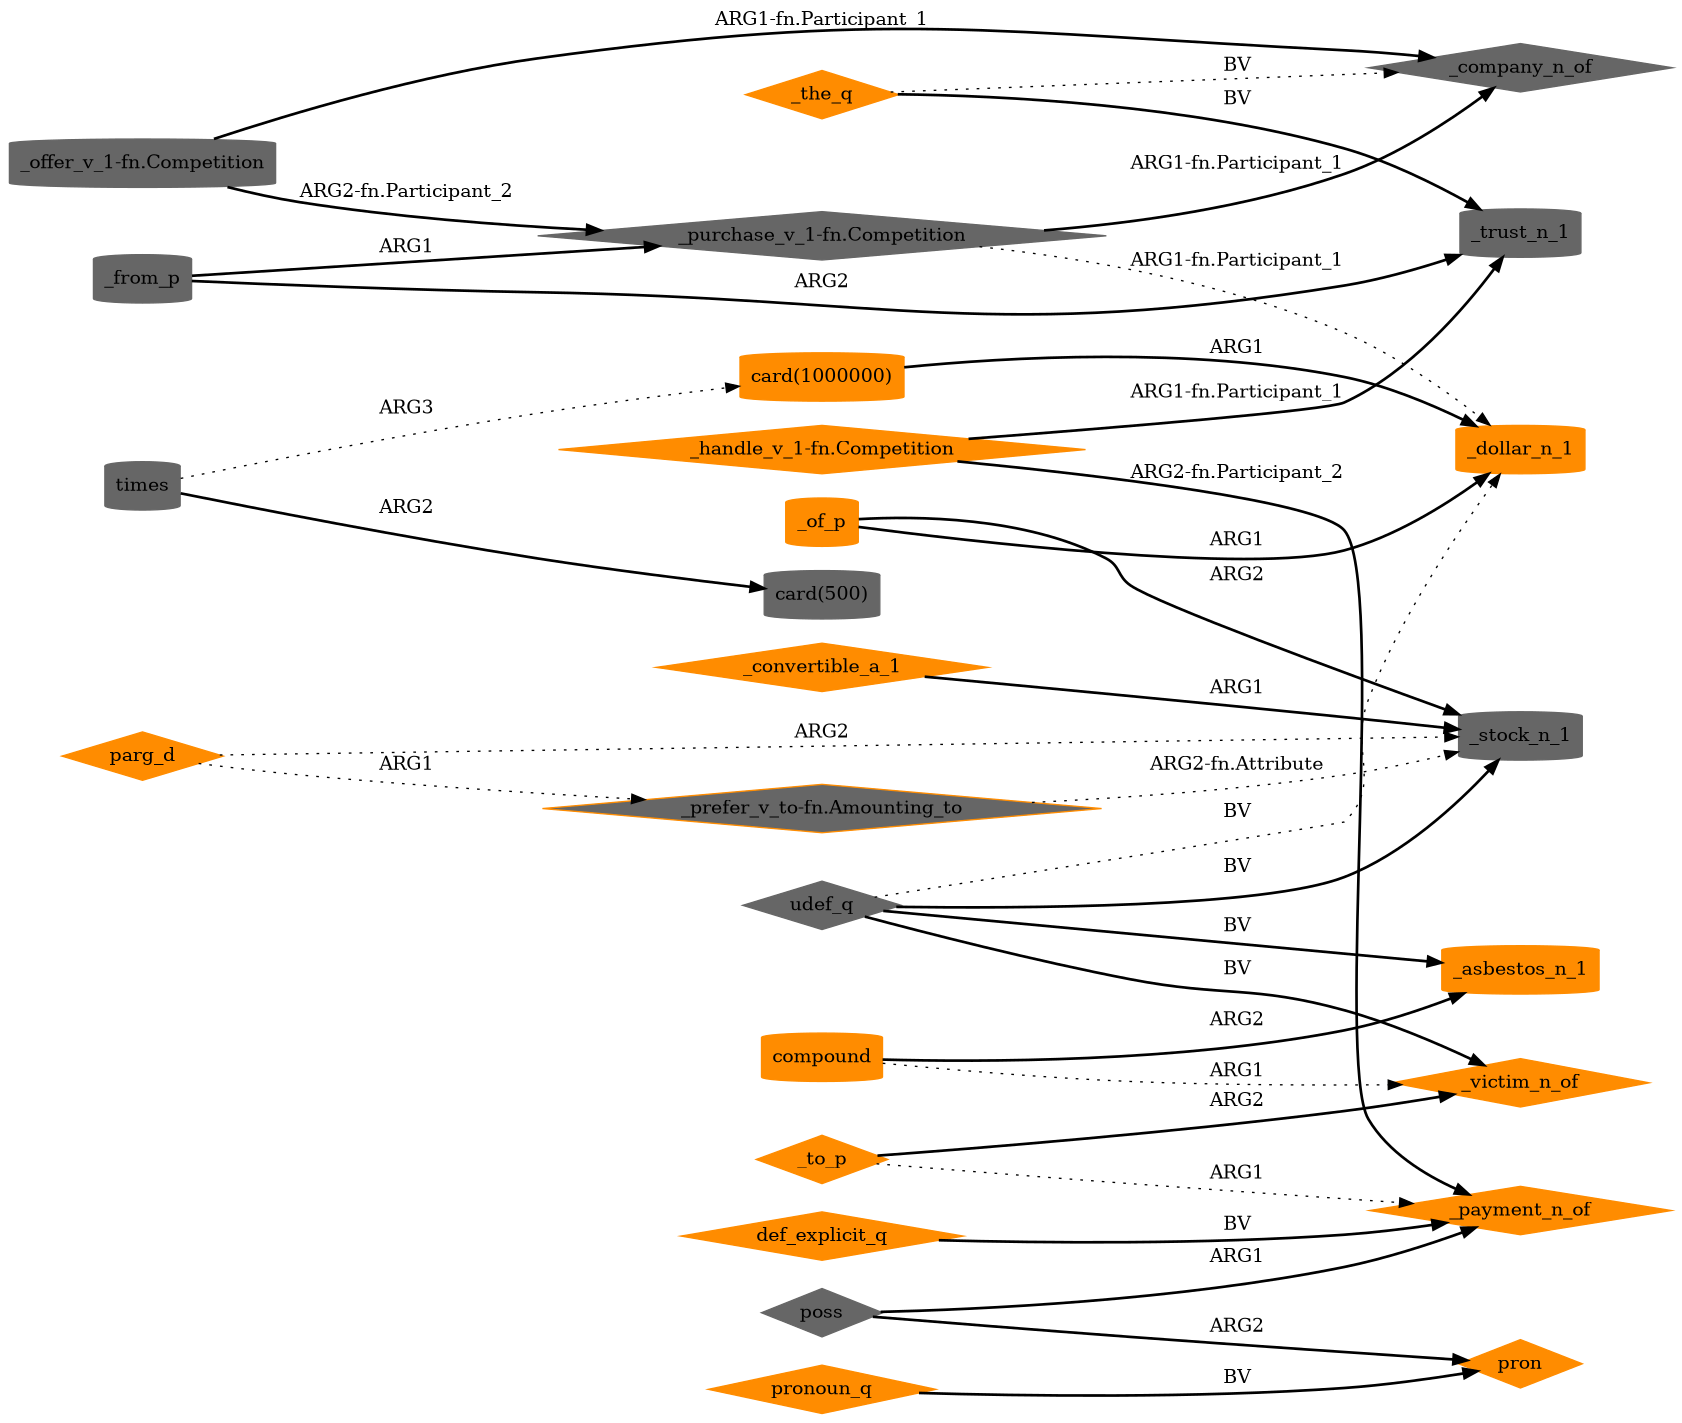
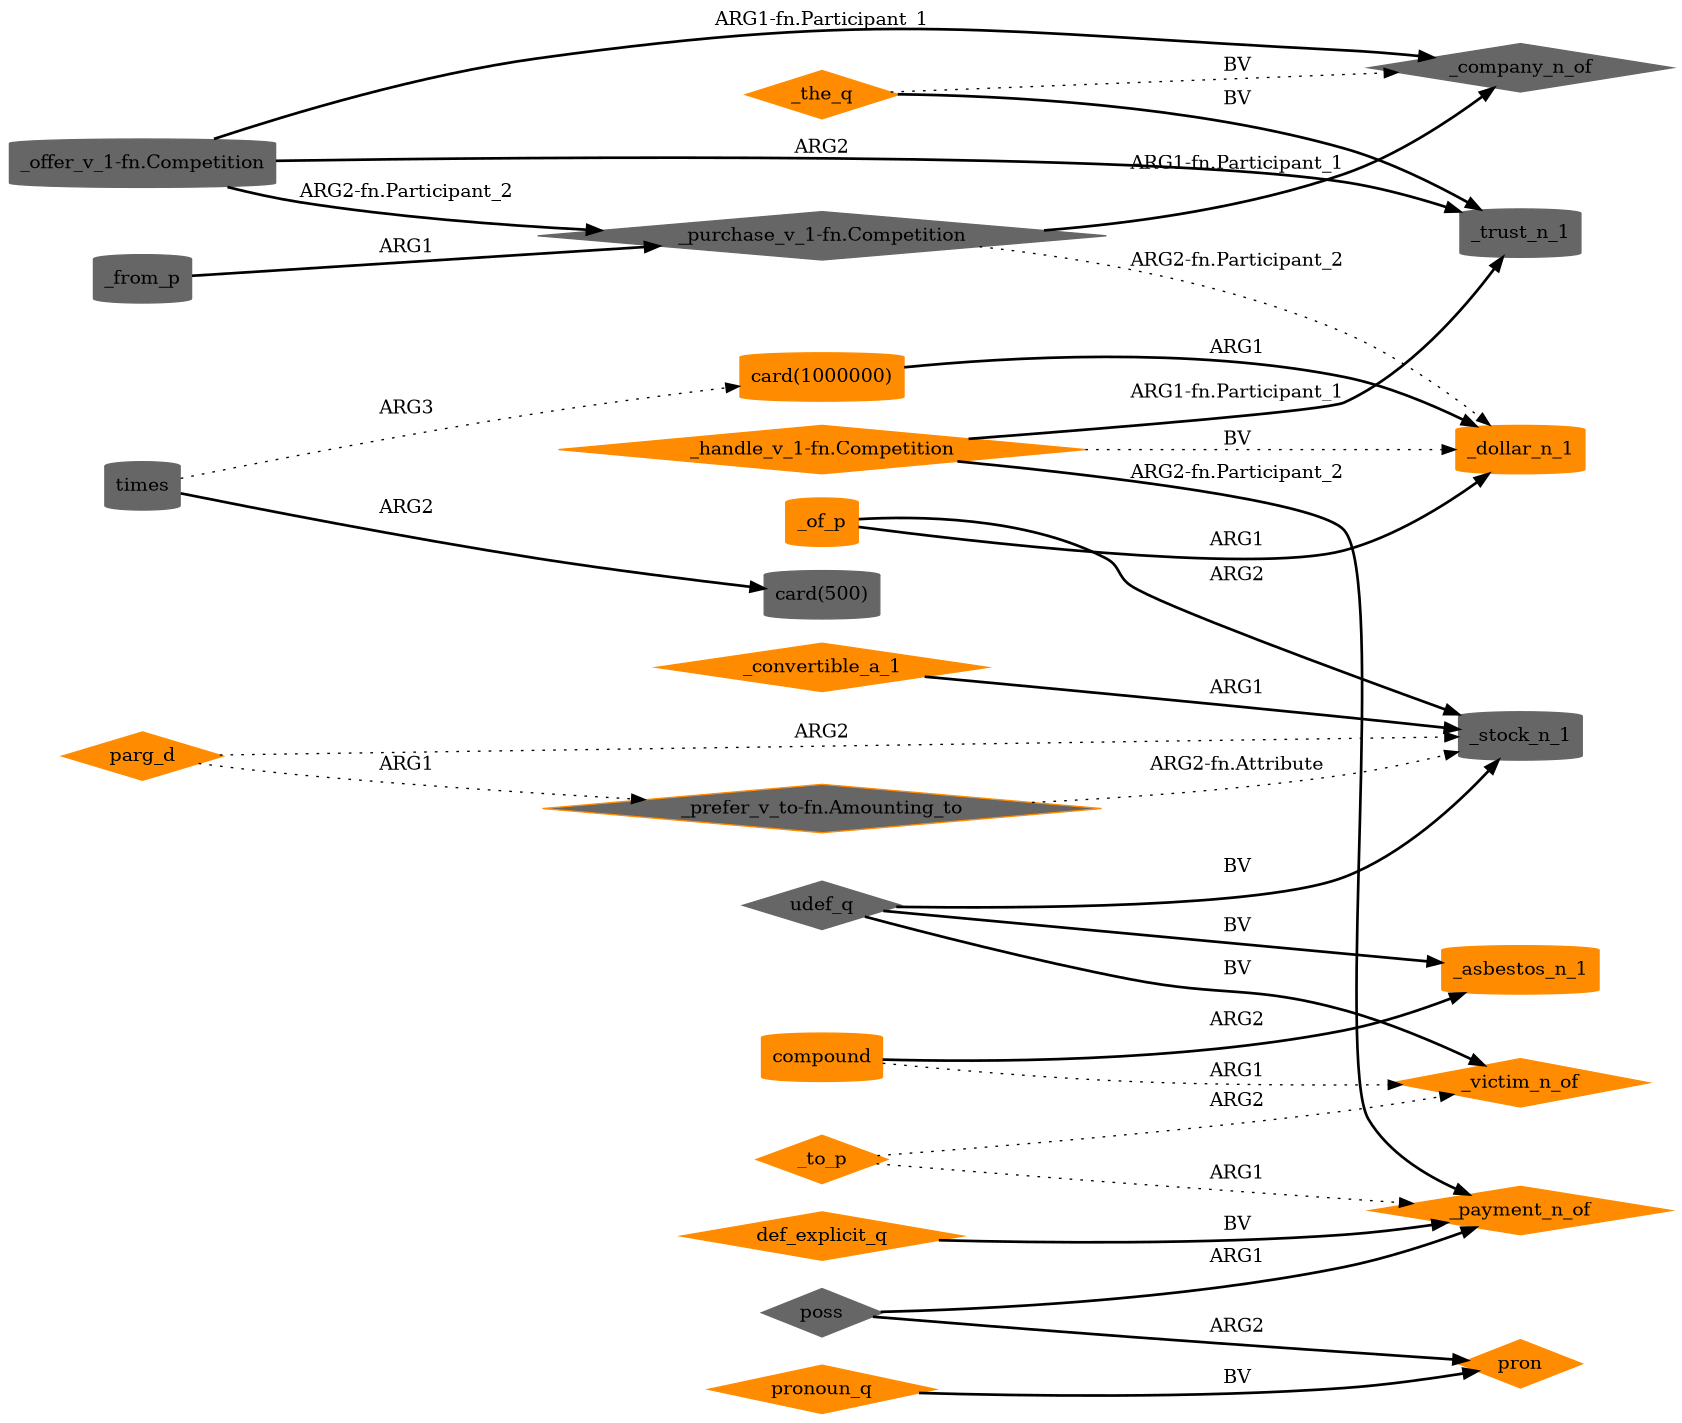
edge "_purchase_v_1-fn.Competition" -> "_dollar_n_1": label "ARG1-fn.Participant_1" -> "ARG2-fn.Participant_2"
edge "_from_p" -> "_trust_n_1": now "_offer_v_1-fn.Competition" -> "_trust_n_1"
edge "udef_q" -> "_dollar_n_1": now "_handle_v_1-fn.Competition" -> "_dollar_n_1"
edge "_to_p" -> "_victim_n_of": style bold -> dotted
